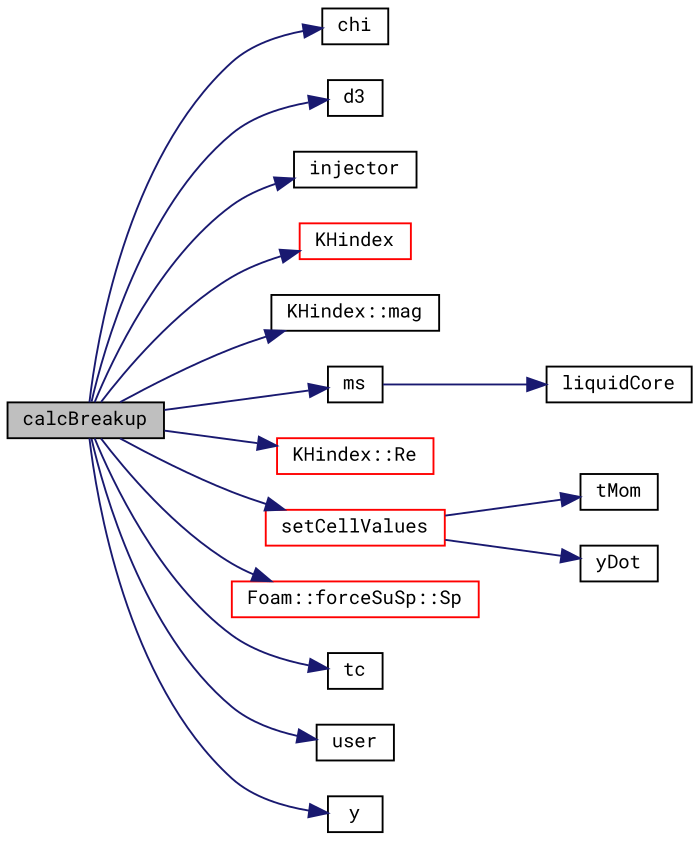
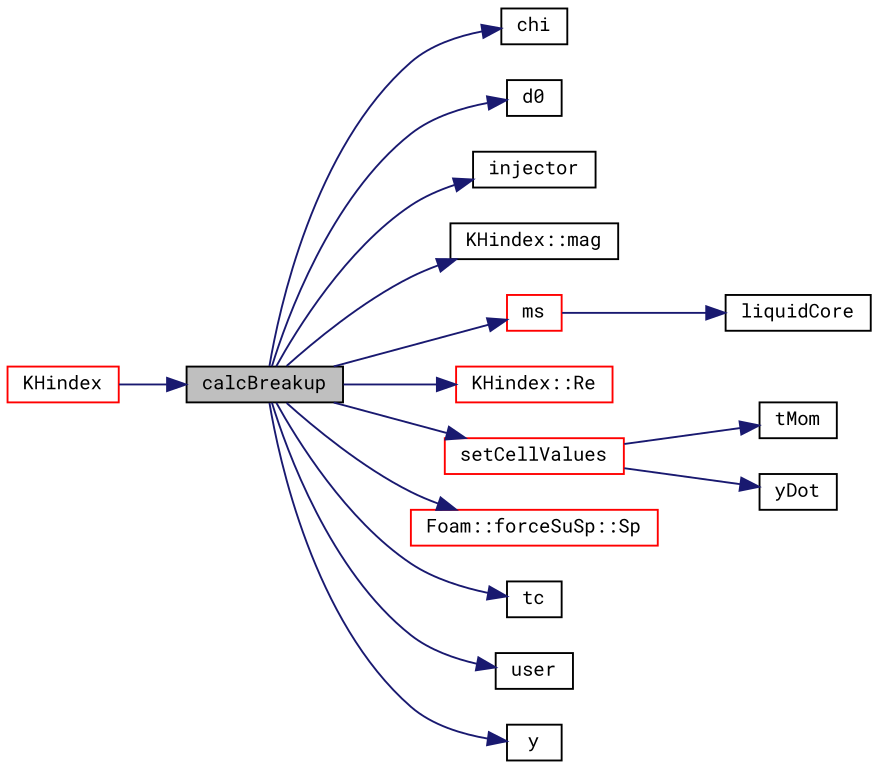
node "d3": label "d3" -> "d0"
edge "calcBreakup" -> "KHindex": reversed
node "ms": color black -> red
